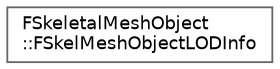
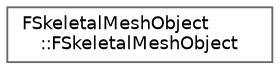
node "FSkeletalMeshObject ::FSkelMeshObjectLODInfo": label "FSkeletalMeshObject ::FSkelMeshObjectLODInfo" -> "FSkeletalMeshObject ::FSkeletalMeshObject"
